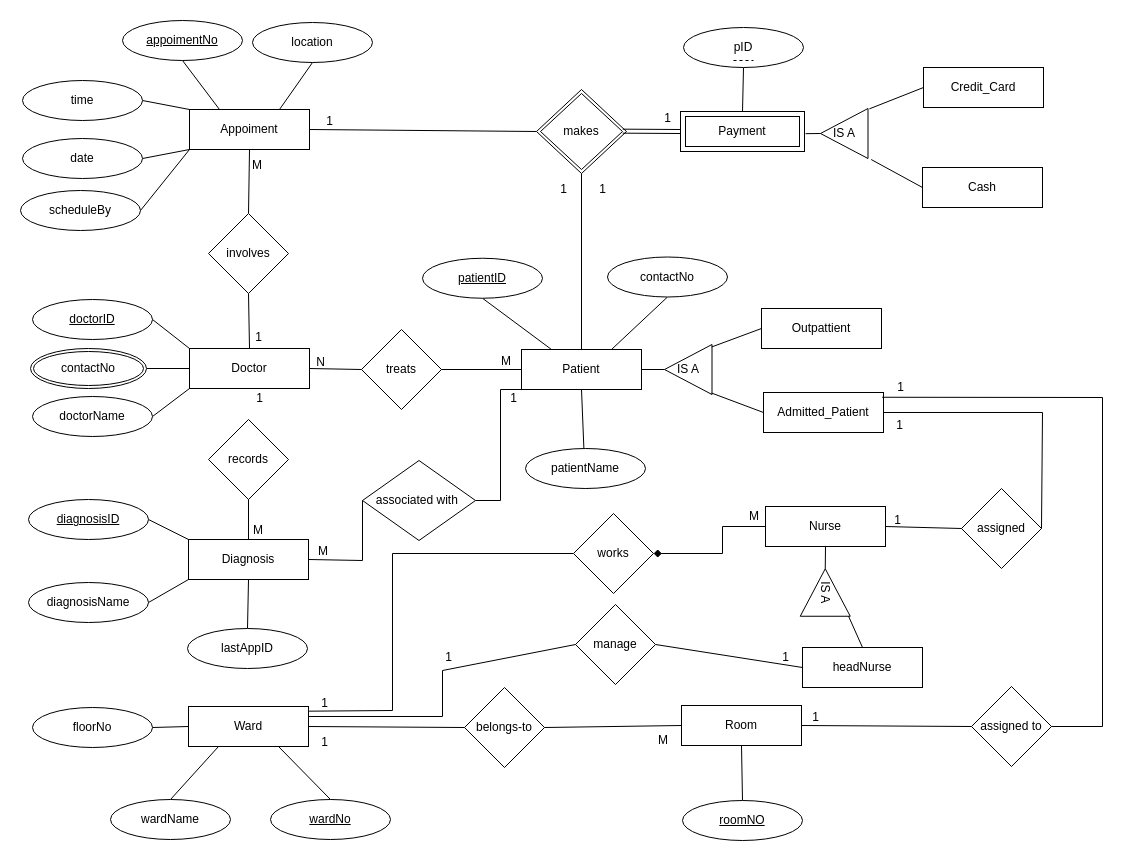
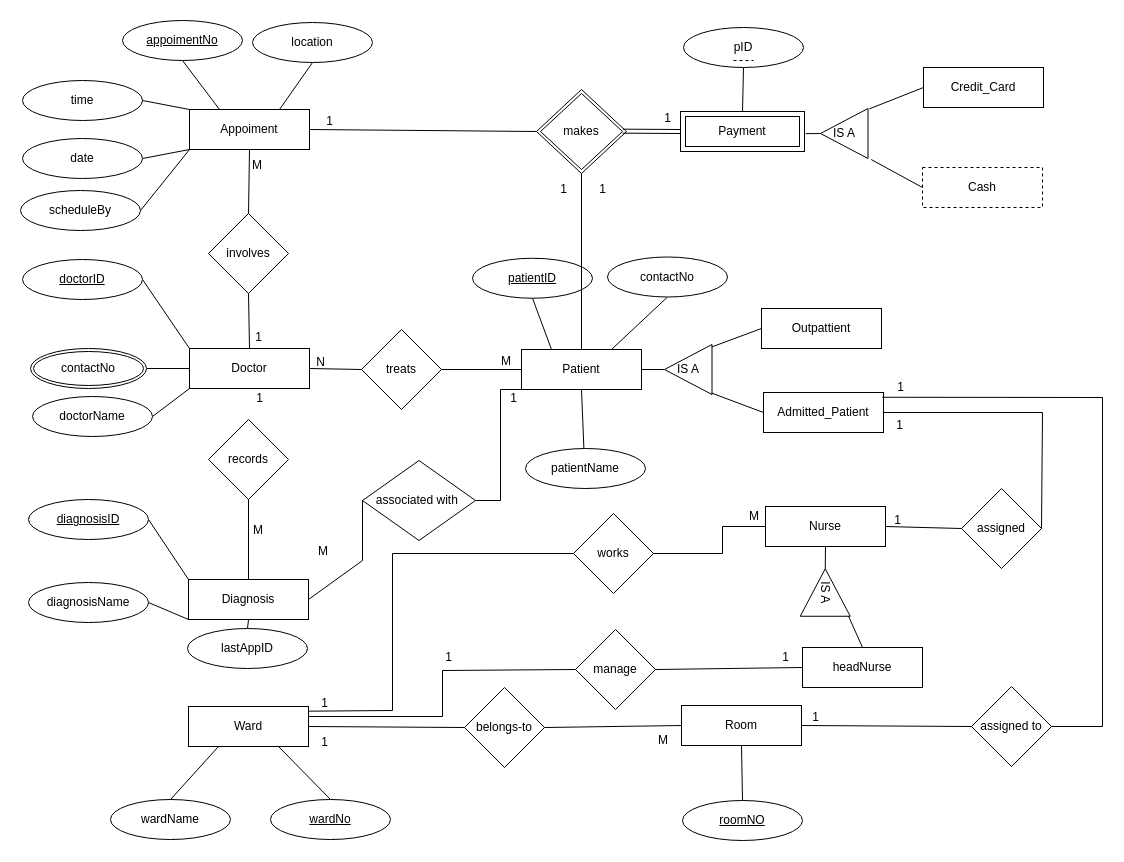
node "Cash": style solid -> dashed
node "patientID": moved (483, 278) -> (533, 278)
node "doctorID": moved (93, 320) -> (83, 280)
edge "Nurse" -> "works": arrowhead diamond -> none
node "Diagnosis": moved (249, 560) -> (249, 600)
node "manage": moved (616, 645) -> (616, 670)
edge "Ward" -- "floorNo": removed
node "floorNo": removed
